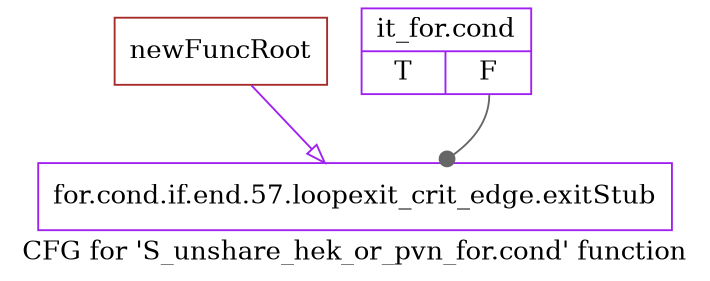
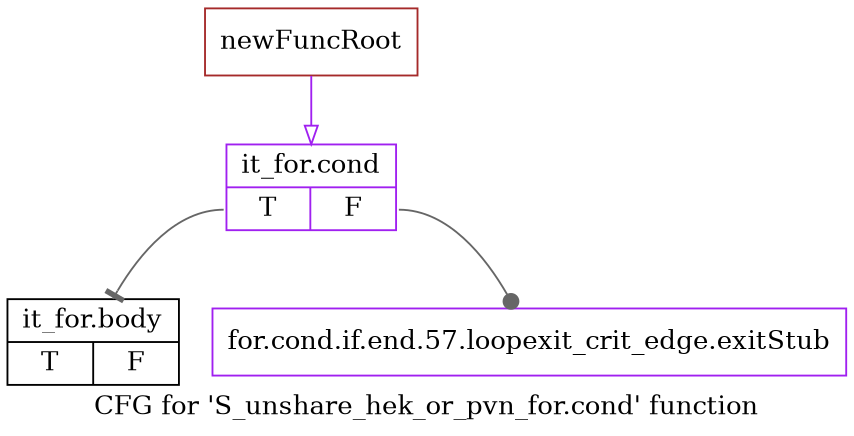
edge "newFuncRoot" -> "for.cond.if.end.57.loopexit_crit_edge.exitStub": now "newFuncRoot" -> "it_for.cond"
node "it_for.body": added
